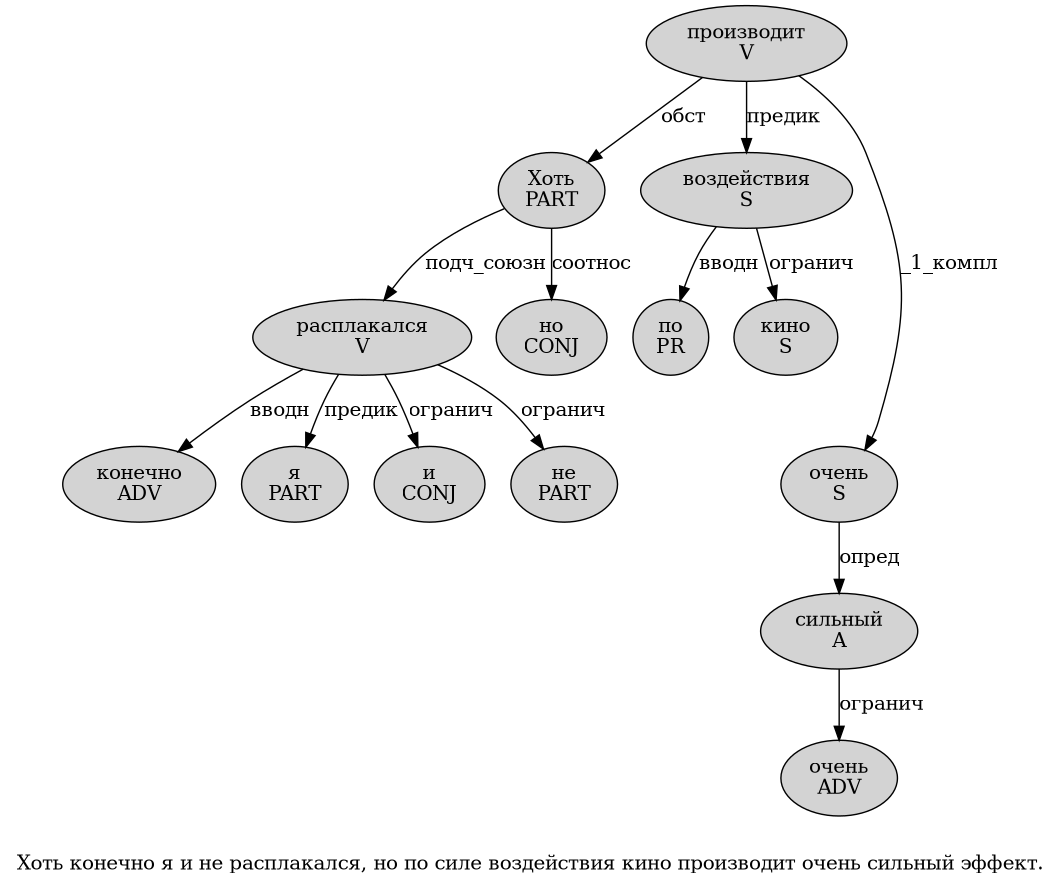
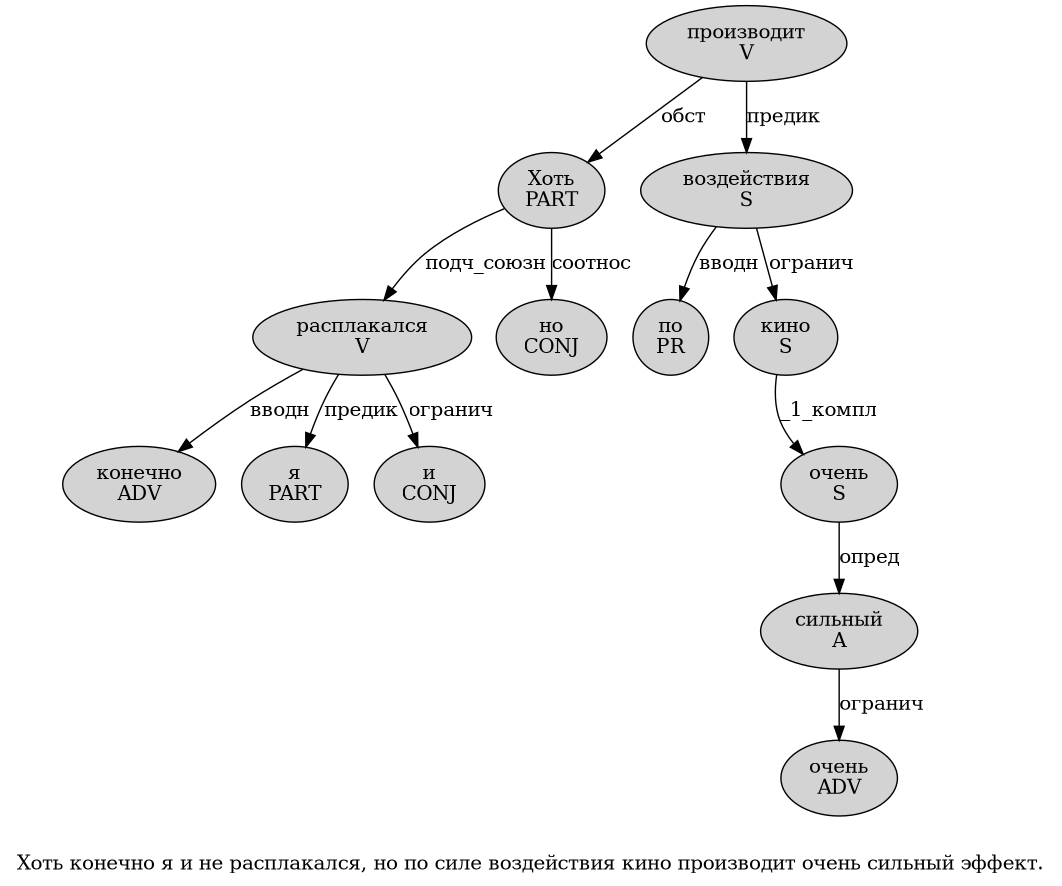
edge "производит V" -> "очень S": now "кино S" -> "очень S"
node "не PART": removed
